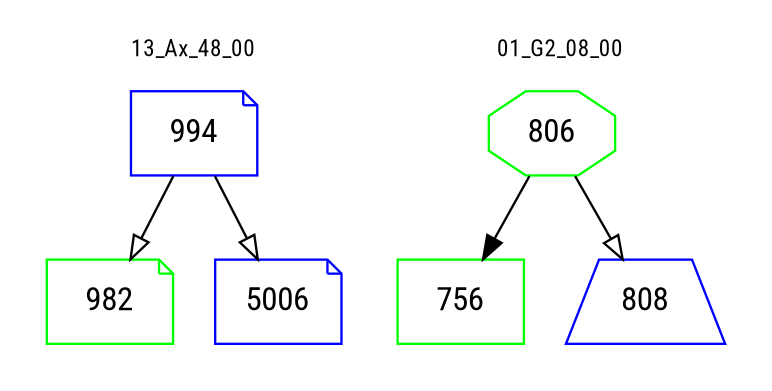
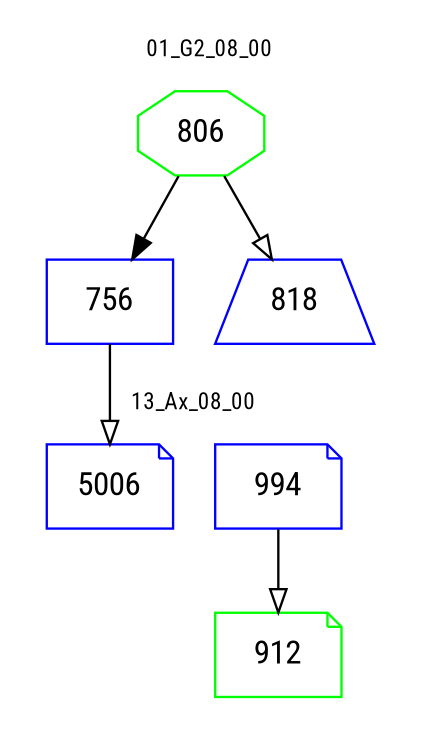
cluster "13_Ax_48_00": label "13_Ax_48_00" -> "13_Ax_08_00"
edge "994" -> "5006": now "756" -> "5006"
node "982": label "982" -> "912"
node "756": color green -> blue
node "808": label "808" -> "818"
